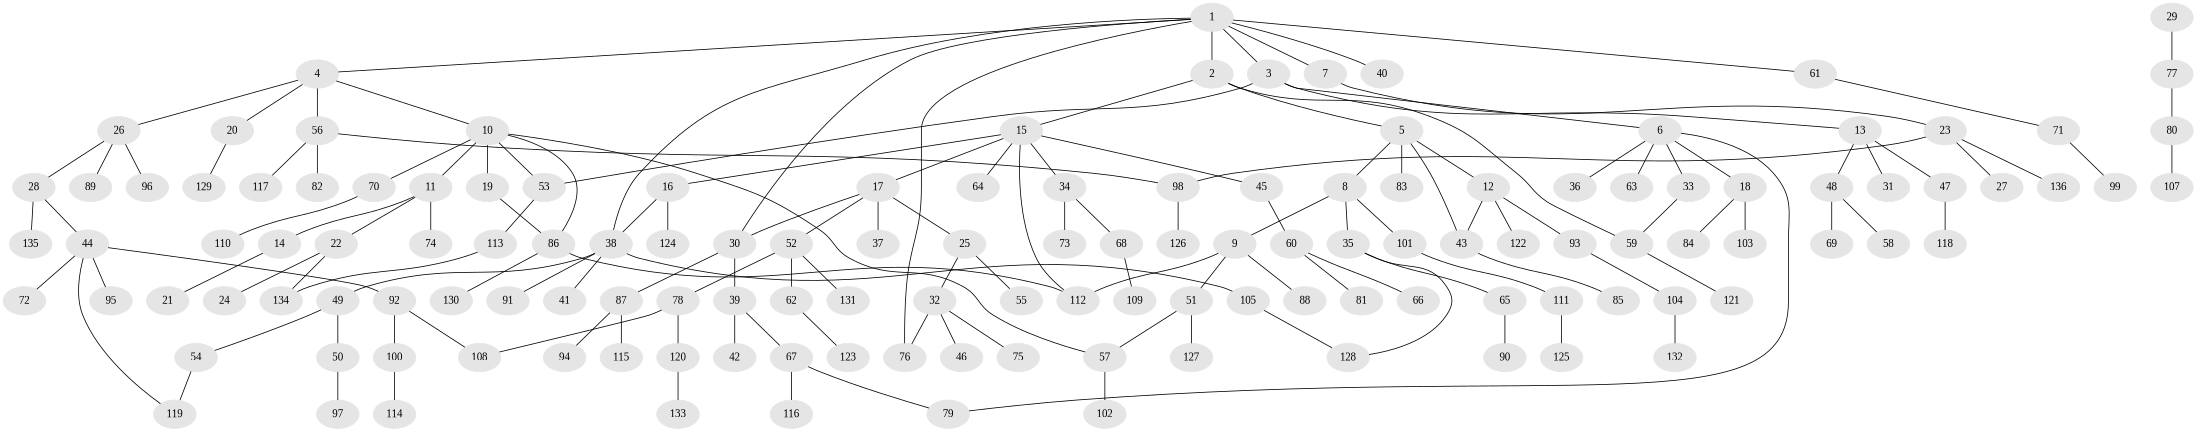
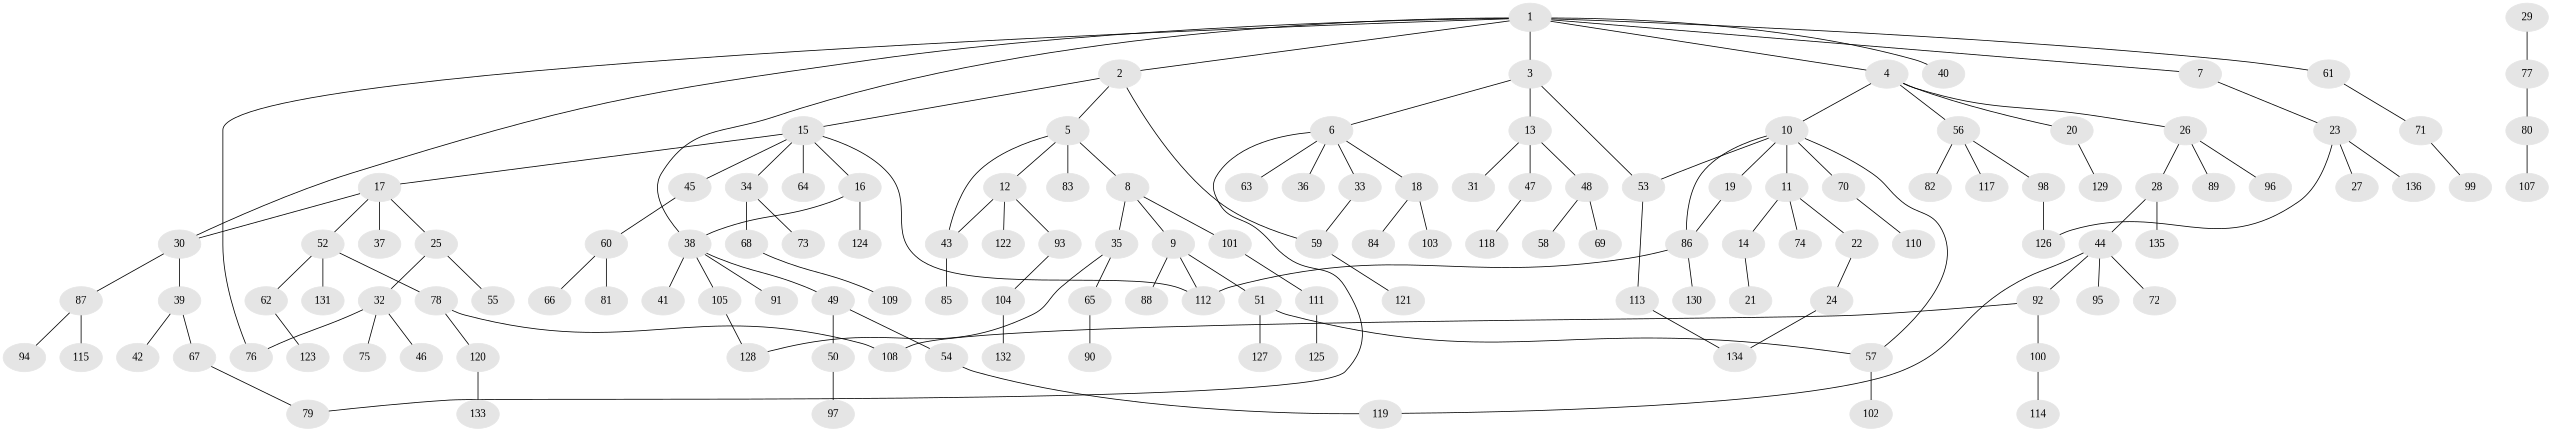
edge "23" -- "98": now "23" -- "126"
edge "22" -- "134": now "24" -- "134"
node "116": removed
